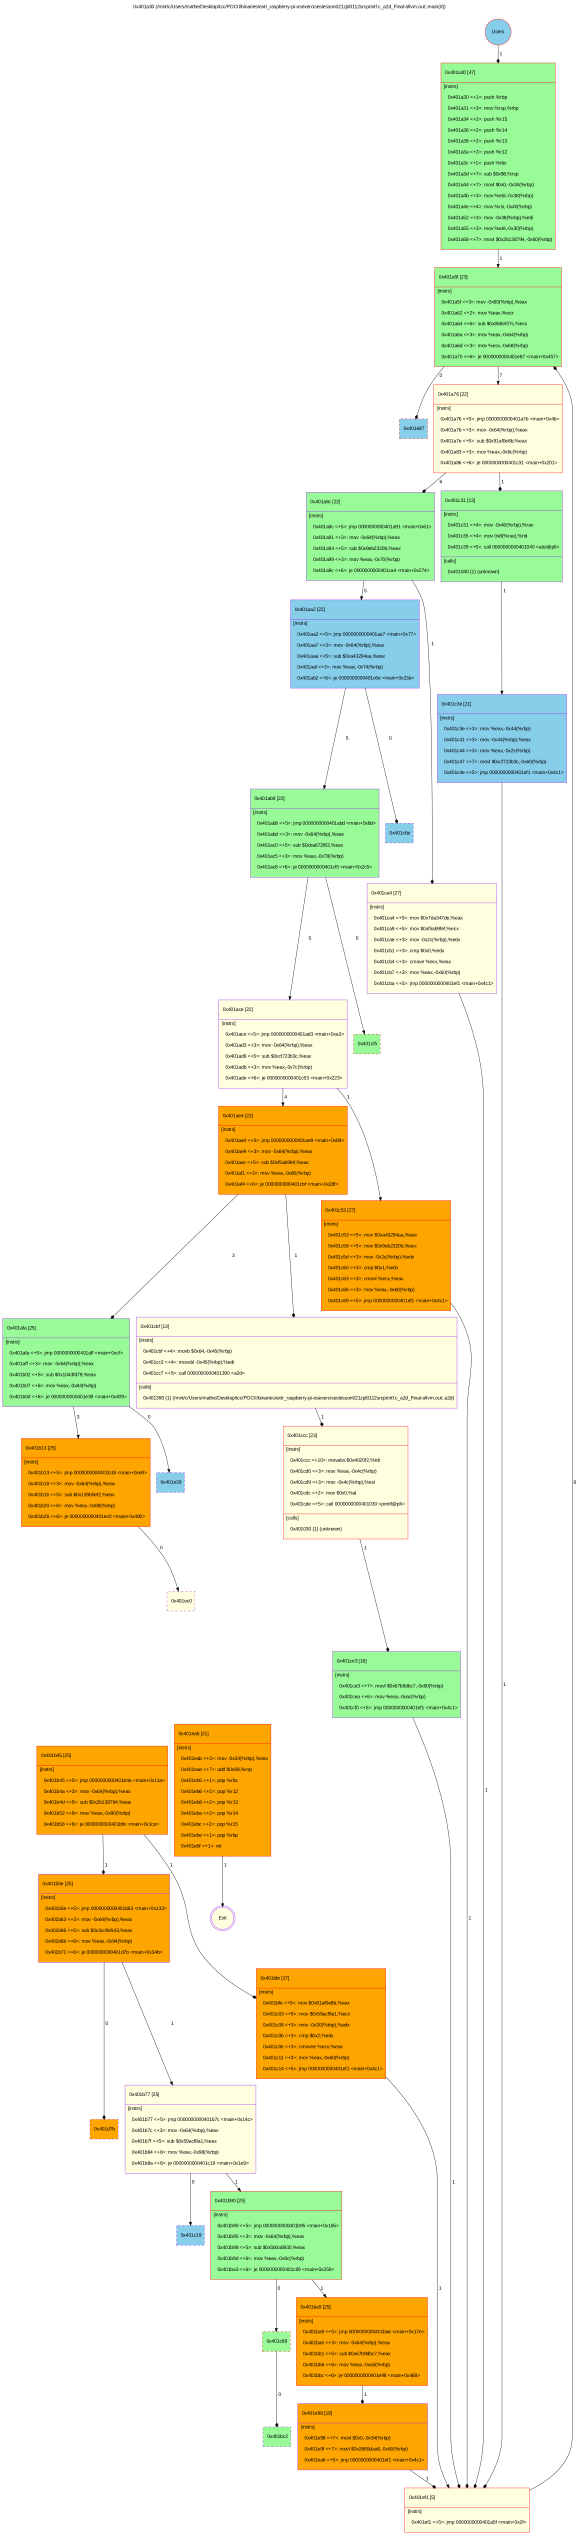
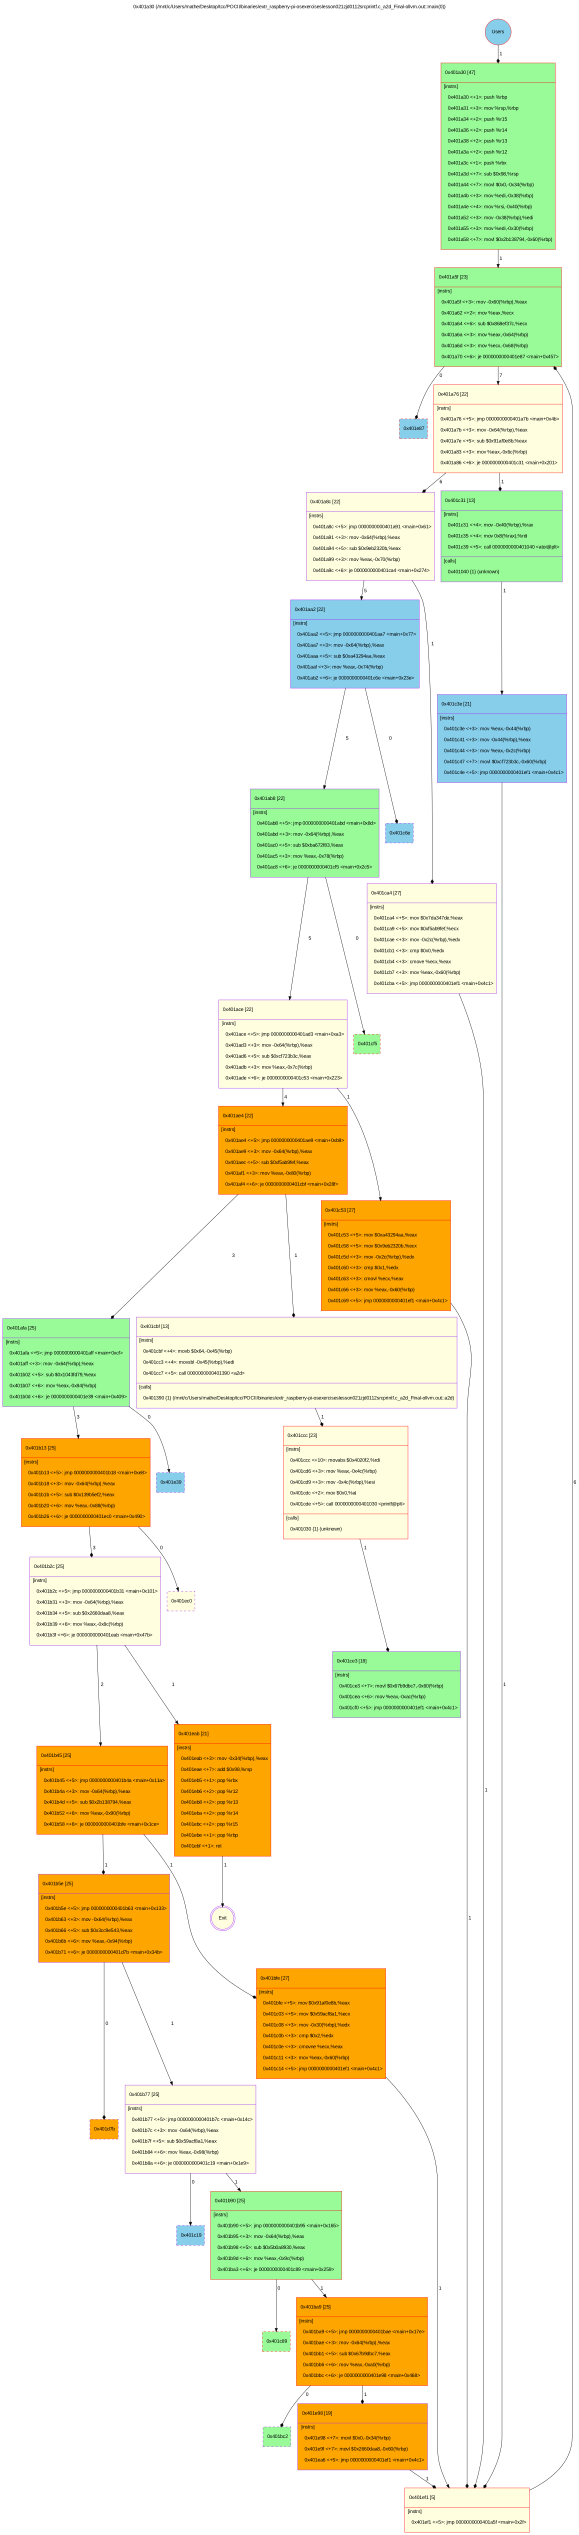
node "0x401a8c [22]": fillcolor palegreen -> lightyellow
node "0x401b2c [25]": added
edge "0x401ce3 [18]" -> "0x401ef1 [5]": removed, label "1"
edge "0x401c89" -> "0x401bc2": now "0x401ba9 [25]" -> "0x401bc2"
